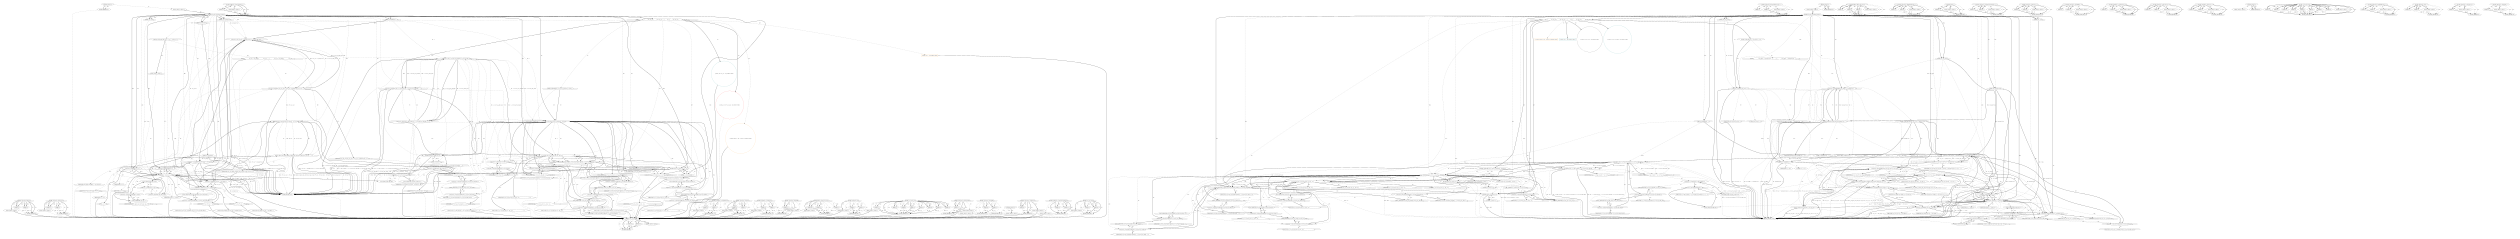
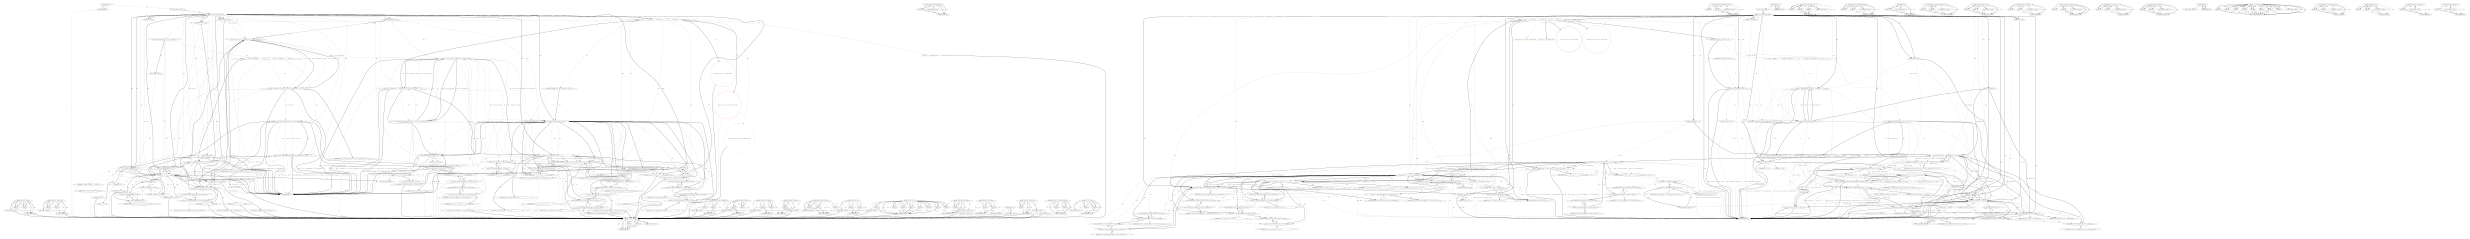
edge "(<operator>.lessThan,off_pitch < 0)" -> "(IDENTIFIER,off_pitch,off_pitch < 0)": reversed
